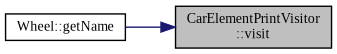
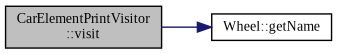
edge "Wheel::getName" -> "CarElementPrintVisitor ::visit": reversed
